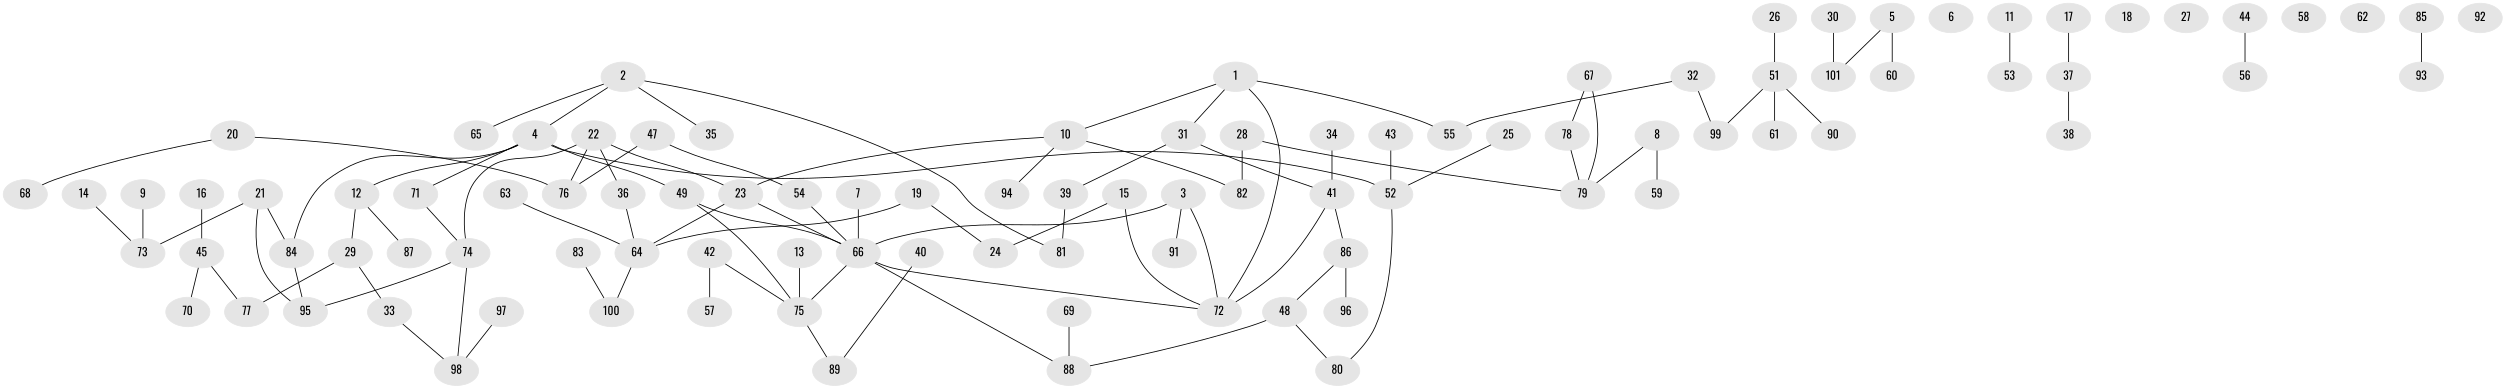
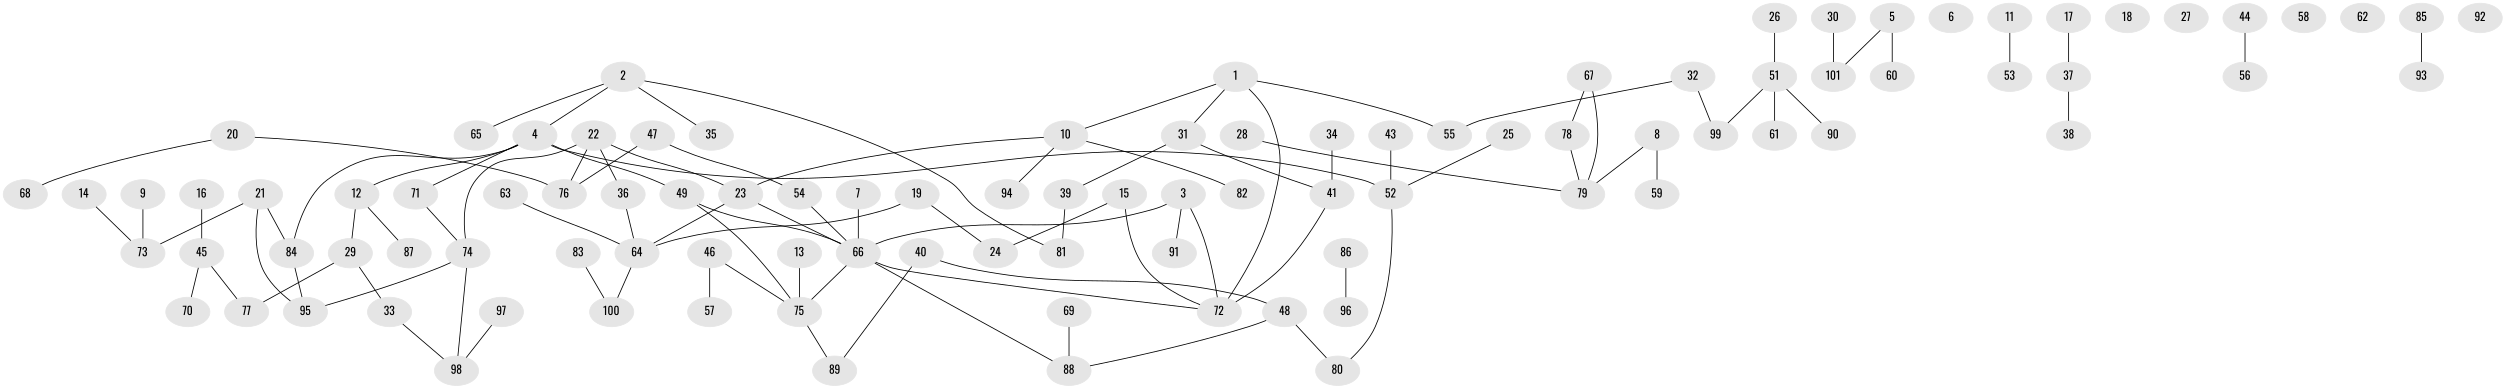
edge "28" -- "82": removed
edge "41" -- "86": removed
node "42": label "42" -> "46"
edge "86" -- "48": now "40" -- "48"
